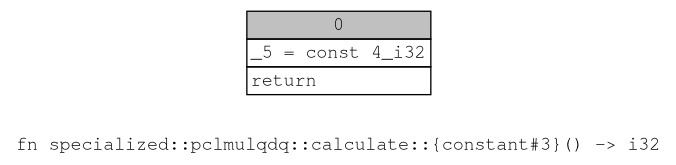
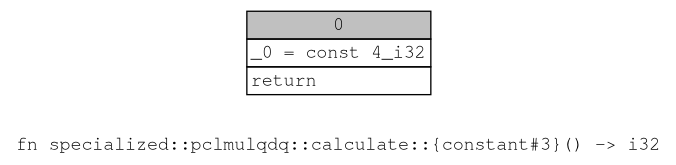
node "0": text "_5 = const 4_i32" -> "_0 = const 4_i32"
